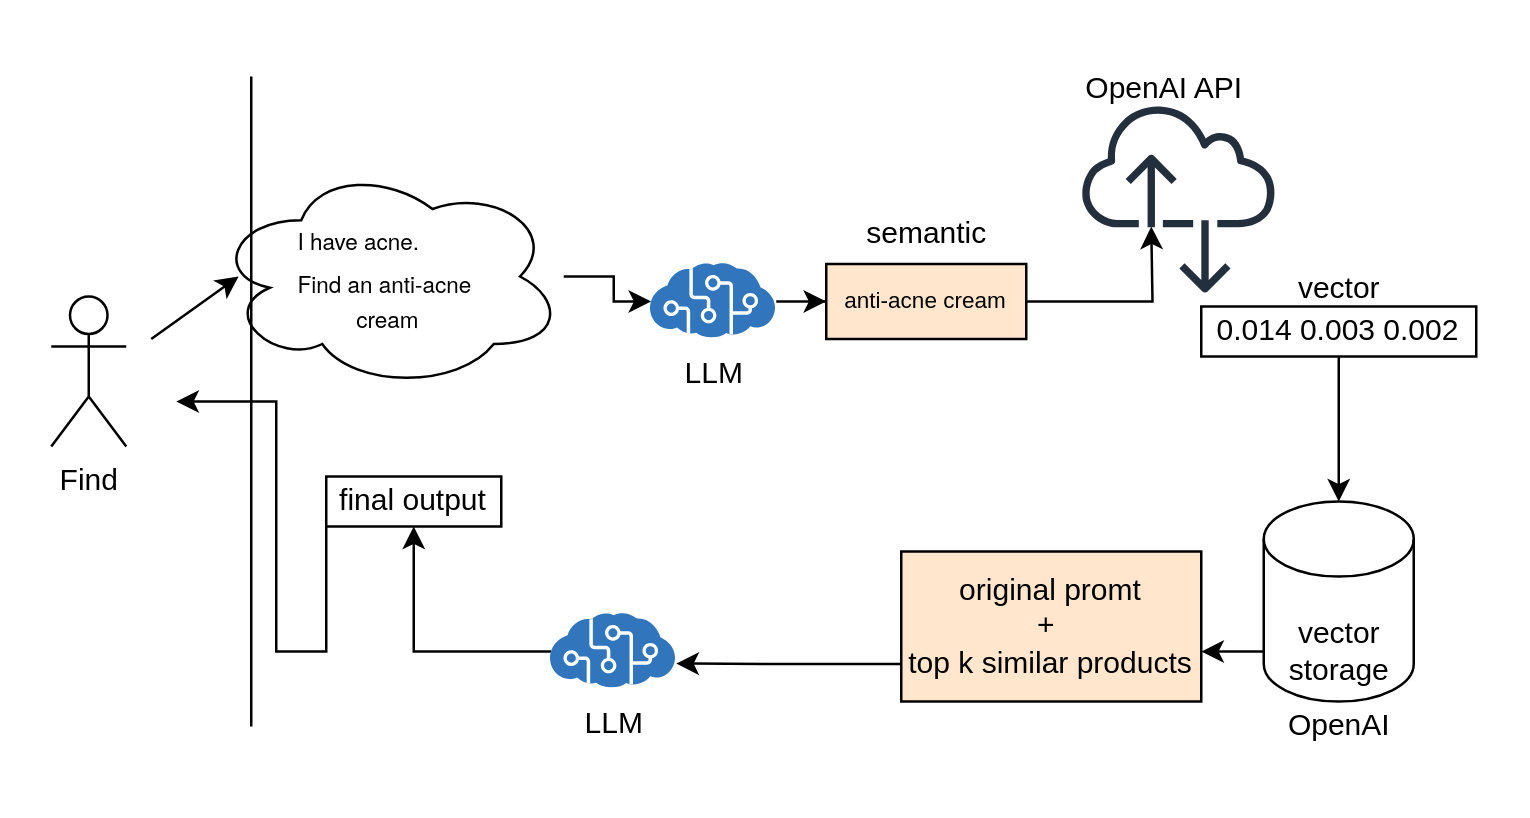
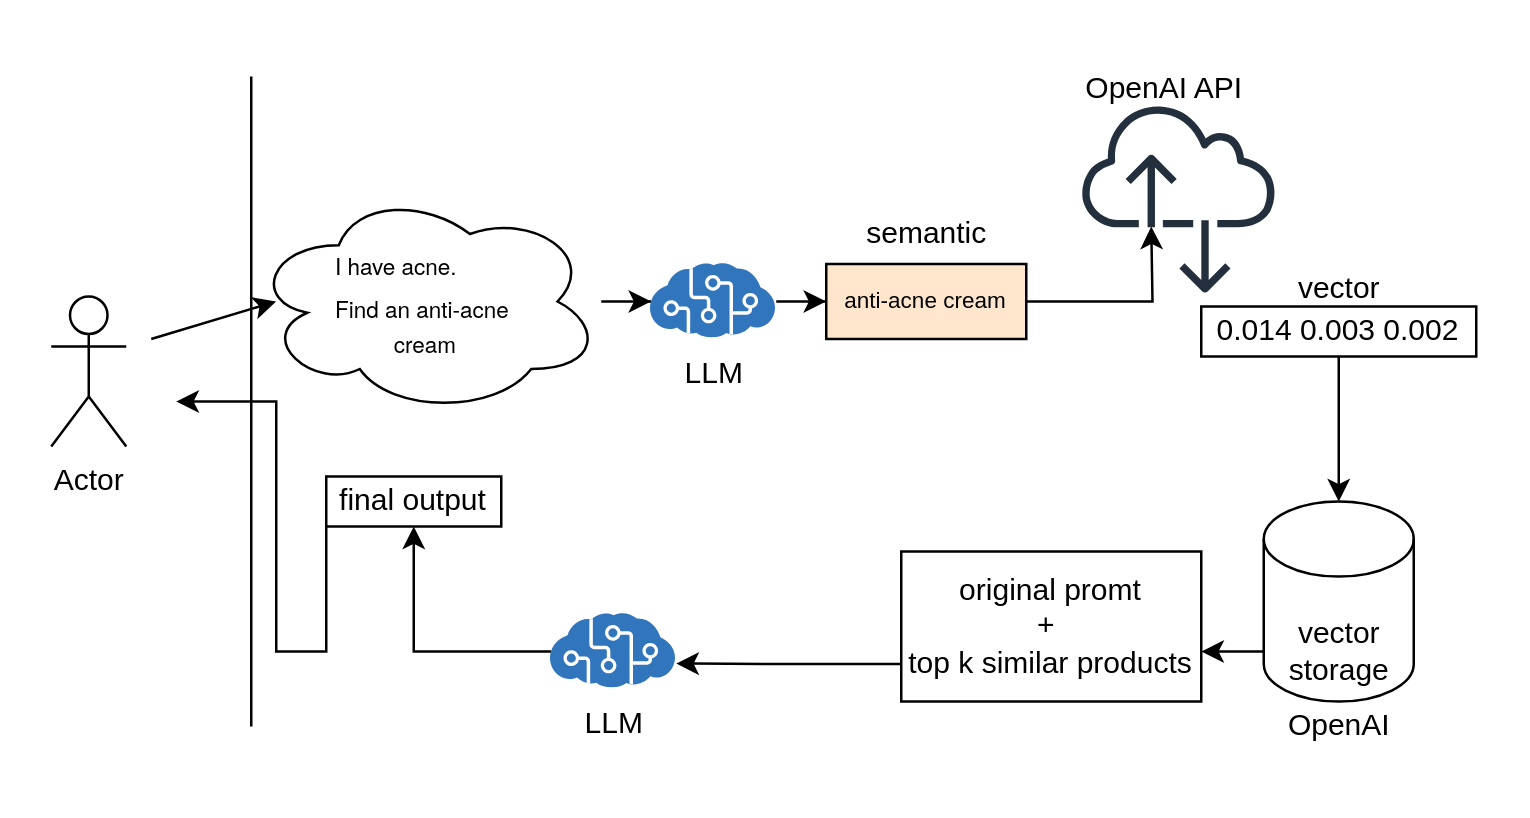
node "I have acne. Find an anti-acne cream": moved (389, 276) -> (426, 301)
node "Find": label "Find" -> "Actor"
node "original promt+ top k similar products": fillcolor #ffe6cc -> #ffffff
